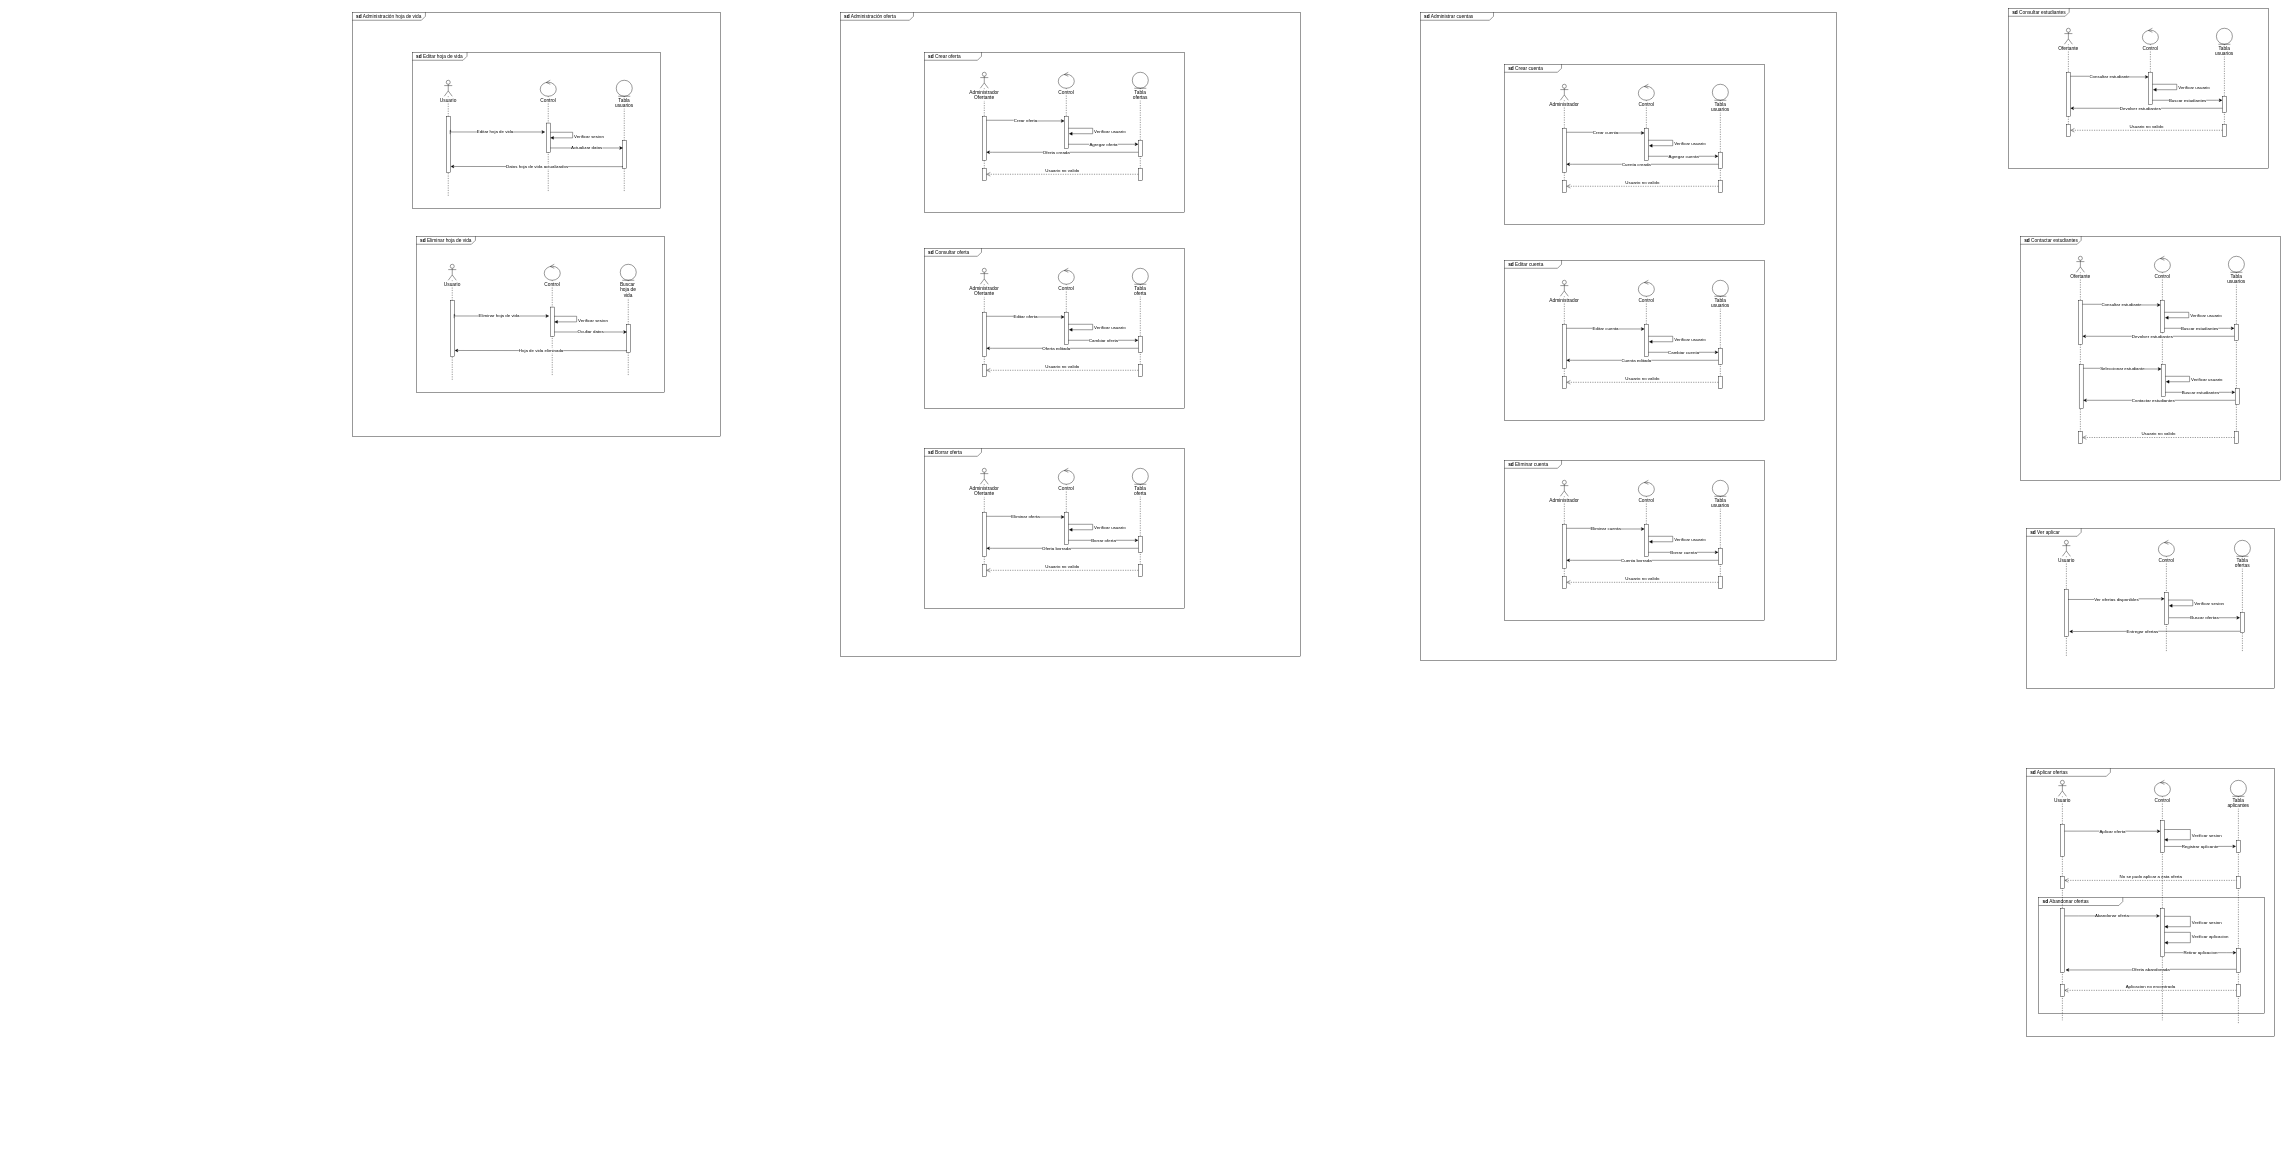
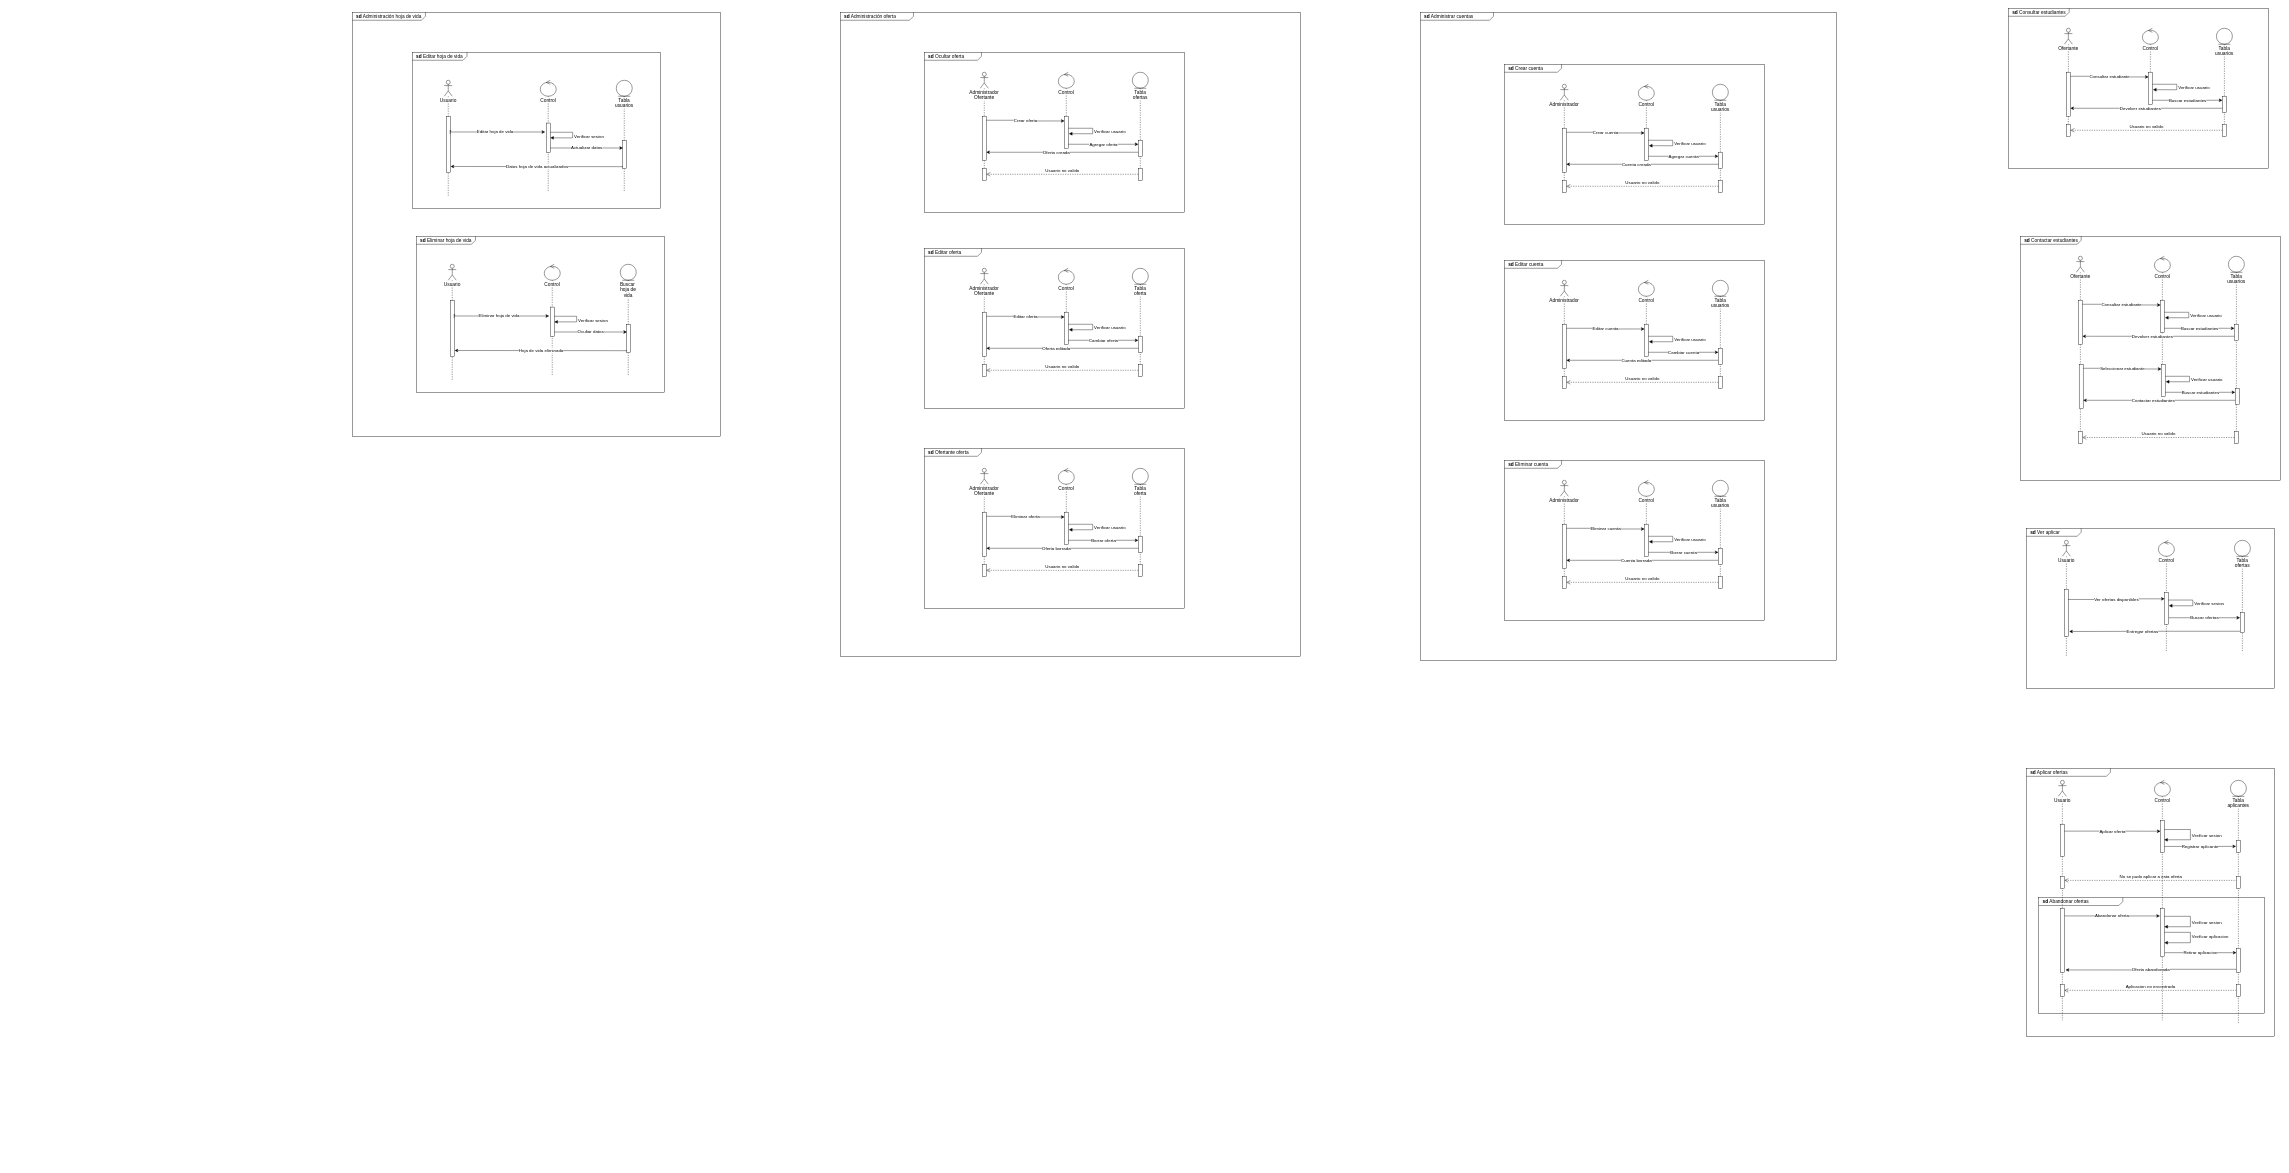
node "sd Crear oferta": label "sd Crear oferta" -> "sd Ocultar oferta"
node "sd Consultar oferta": label "sd Consultar oferta" -> "sd Editar oferta"
node "sd Borrar oferta": label "sd Borrar oferta" -> "sd Ofertante oferta"
